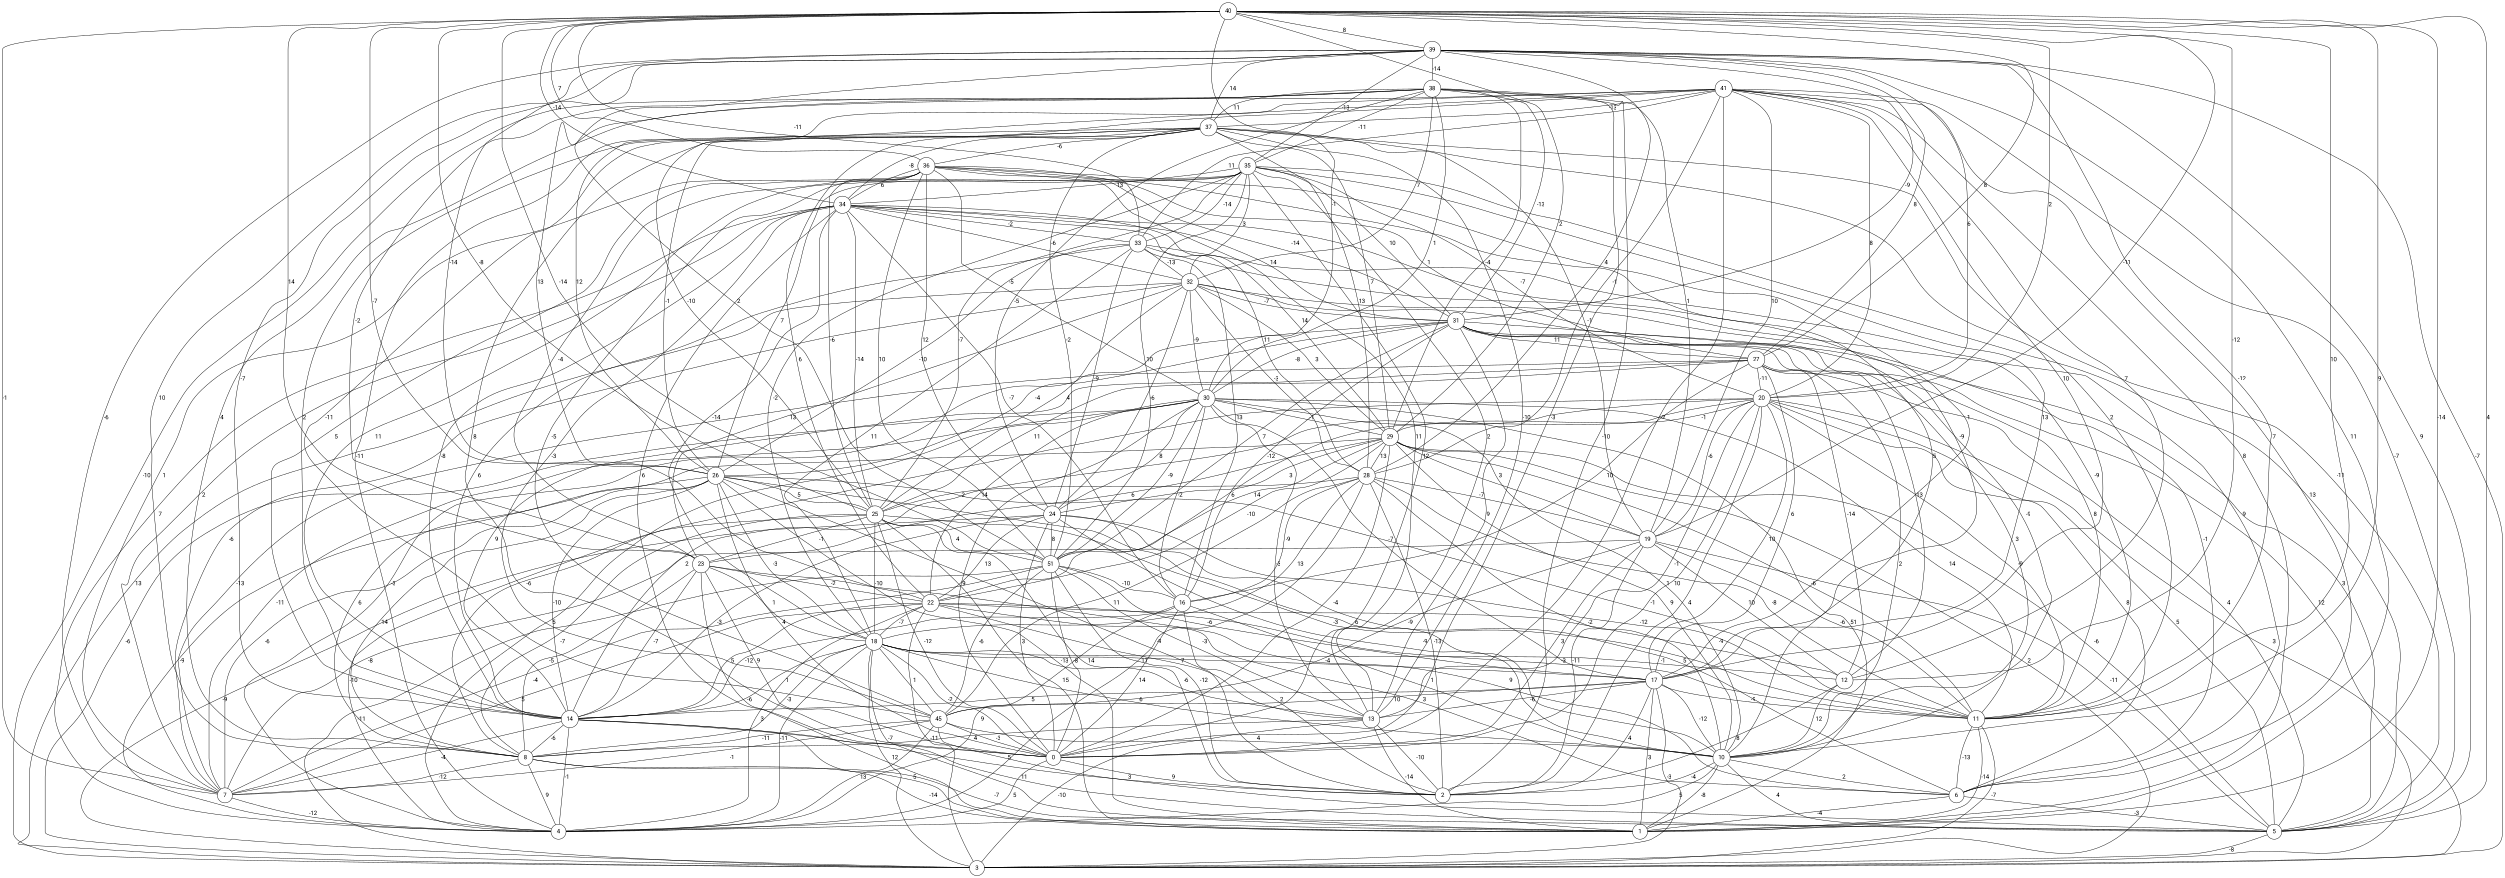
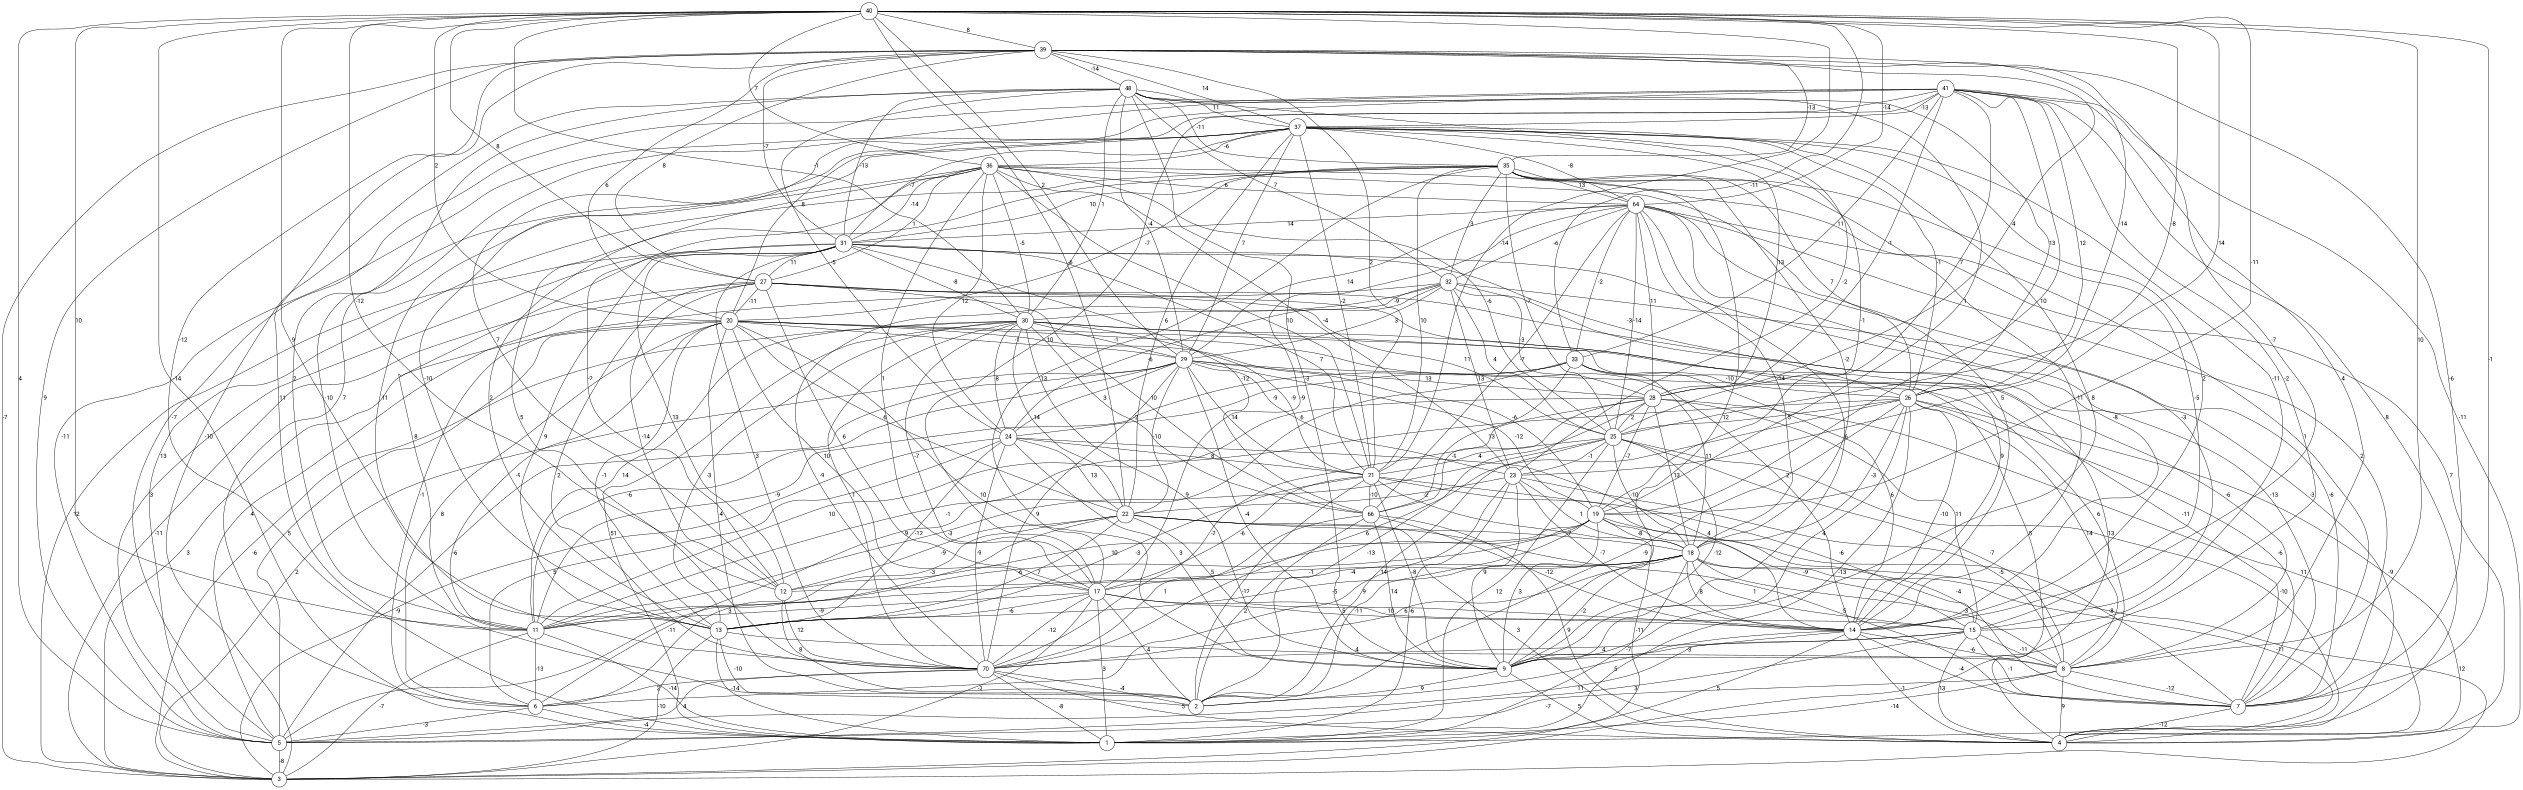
node "38": label "38" -> "48"
edge "39" -- "8": now "40" -- "8"
edge "39" -- "31": label "-9" -> "-7"
node "34": label "34" -> "64"
edge "35" -- "33": removed, label "-14"
edge "33" -- "32": removed, label "-13"
edge "36" -- "12": added, label "-2"
edge "40" -- "22": label "-7" -> "-6"
edge "41" -- "25": label "-10" -> "7"
edge "32" -- "31": now "37" -- "31"
edge "31" -- "26": label "-4" -> "-3"
edge "29" -- "19": label "3" -> "-12"
edge "19" -- "18": added, label "-8"
node "51": label "51" -> "21"
node "16": label "16" -> "66"
edge "28" -- "11": label "-8" -> "10"
edge "24" -- "11": now "24" -- "13"
edge "24" -- "14": label "-3" -> "4"
edge "18" -- "14": label "1" -> "8"
edge "25" -- "1": label "15" -> "12"
edge "18" -- "13": label "-6" -> "-5"
node "45": label "45" -> "15"
edge "22" -- "3": now "27" -- "3"
node "0": label "0" -> "9"
node "10": label "10" -> "70"
